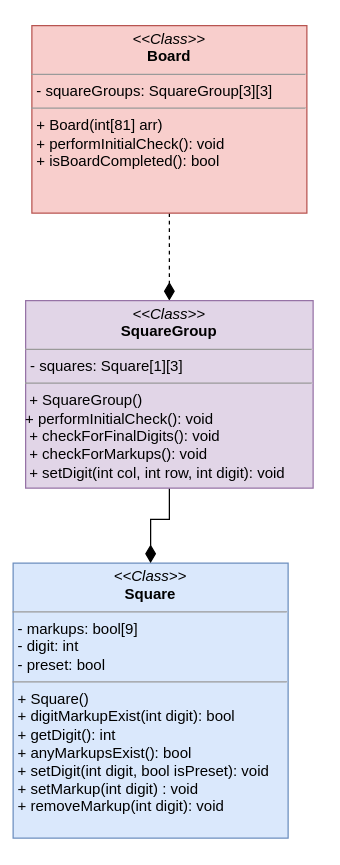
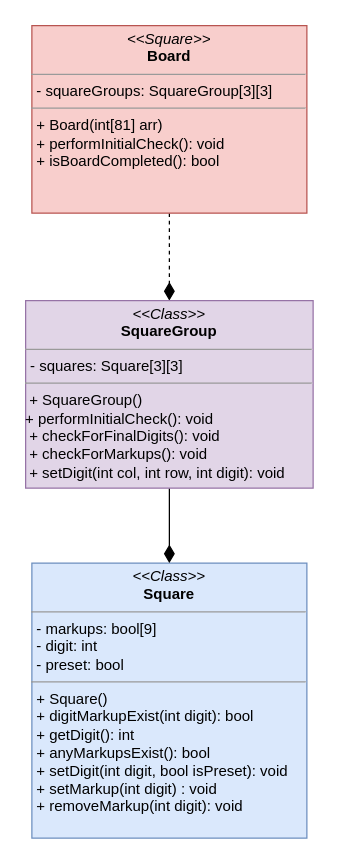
node "<<Class>> Board - squareGroups: SquareGroup[3][3] + Board(int[81] arr) + performInitialCheck(): void + isBoardCompleted(): bool": label "<<Class>> Board - squareGroups: SquareGroup[3][3] + Board(int[81] arr) + performInitialCheck(): void + isBoardCompleted(): bool" -> "<<Square>> Board - squareGroups: SquareGroup[3][3] + Board(int[81] arr) + performInitialCheck(): void + isBoardCompleted(): bool"
node "<<Class>> SquareGroup - squares: Square[1][3] + SquareGroup() + performInitialCheck(): void + checkForFinalDigits(): void + checkForMarkups(): void + setDigit(int col, int row, int digit): void": label "<<Class>> SquareGroup - squares: Square[1][3] + SquareGroup() + performInitialCheck(): void + checkForFinalDigits(): void + checkForMarkups(): void + setDigit(int col, int row, int digit): void" -> "<<Class>> SquareGroup - squares: Square[3][3] + SquareGroup() + performInitialCheck(): void + checkForFinalDigits(): void + checkForMarkups(): void + setDigit(int col, int row, int digit): void"
node "<<Class>> Square - markups: bool[9] - digit: int - preset: bool + Square() + digitMarkupExist(int digit): bool + getDigit(): int + anyMarkupsExist(): bool + setDigit(int digit, bool isPreset): void + setMarkup(int digit) : void + removeMarkup(int digit): void": moved (151, 701) -> (169, 701)
